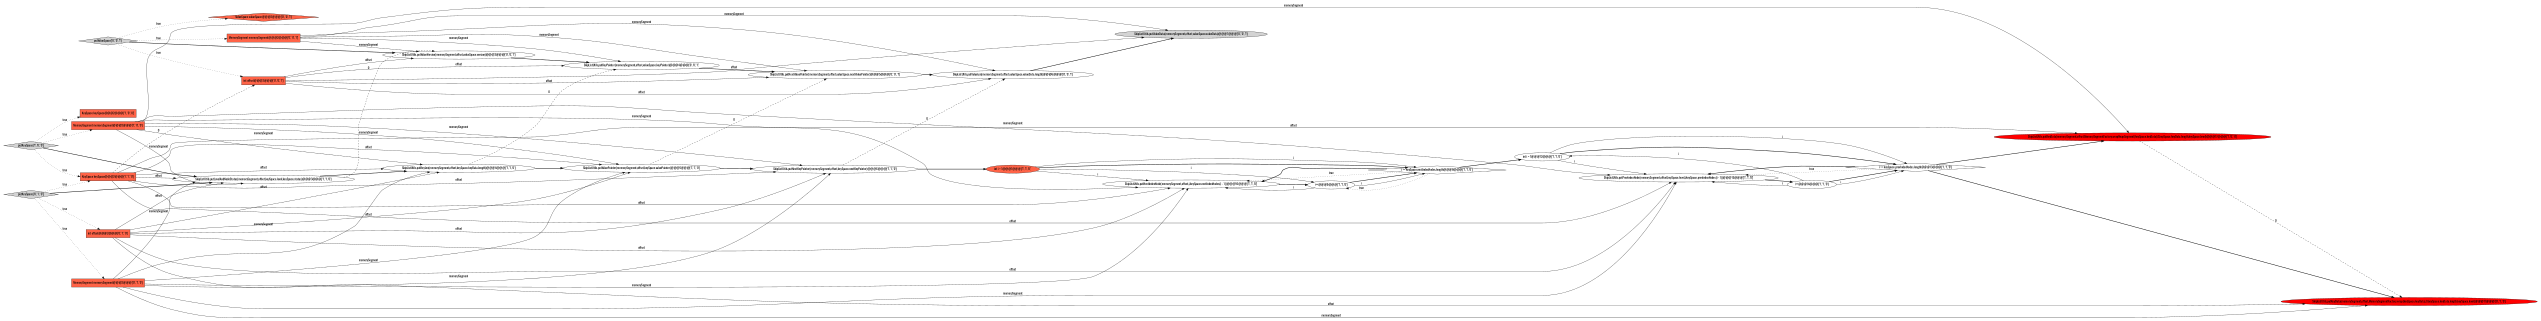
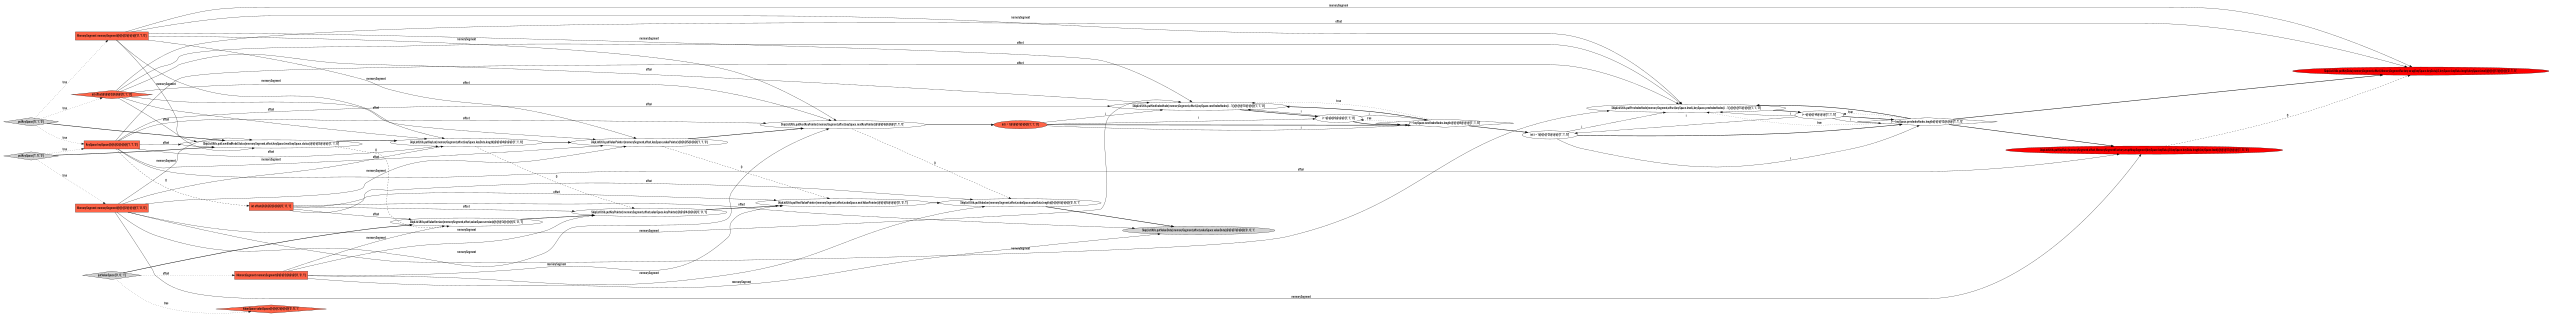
edge "putValueSpace['0', '0', '1']" -> "MemorySegment memorySegment@@@2@@@['0', '0', '1']": label "true" -> "offset"
edge "putValueSpace['0', '0', '1']" -> "int offset@@@2@@@['0', '0', '1']": removed, label "true"
node "KeySpace keySpace@@@2@@@['1', '0', '0']": removed
edge "i <= keySpace.prevIndexNodes.length@@@13@@@['1', '1', '0']" -> "i++@@@14@@@['1', '1', '0']": added, label "true"
node "int offset@@@2@@@['0', '1', '0']": shape box -> diamond
